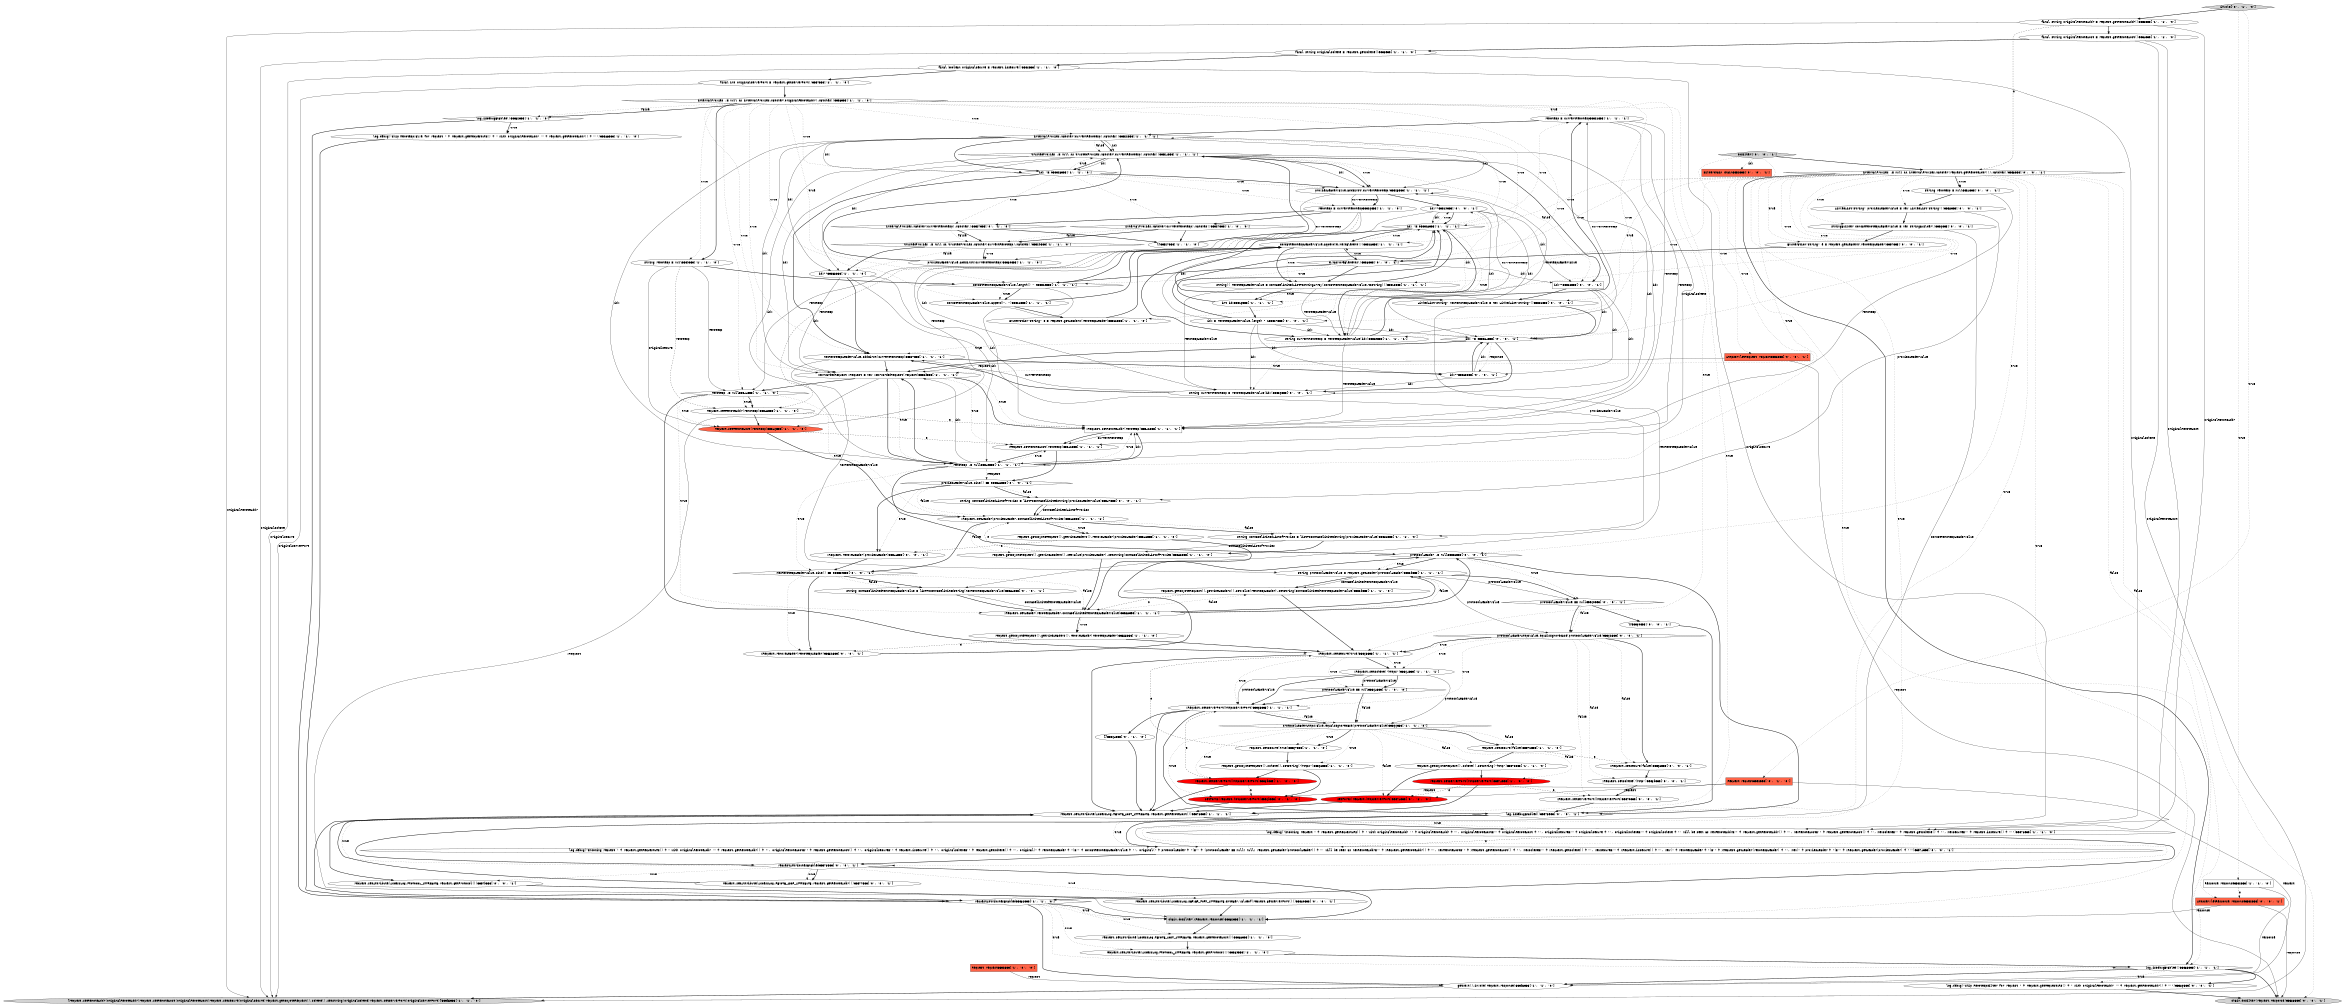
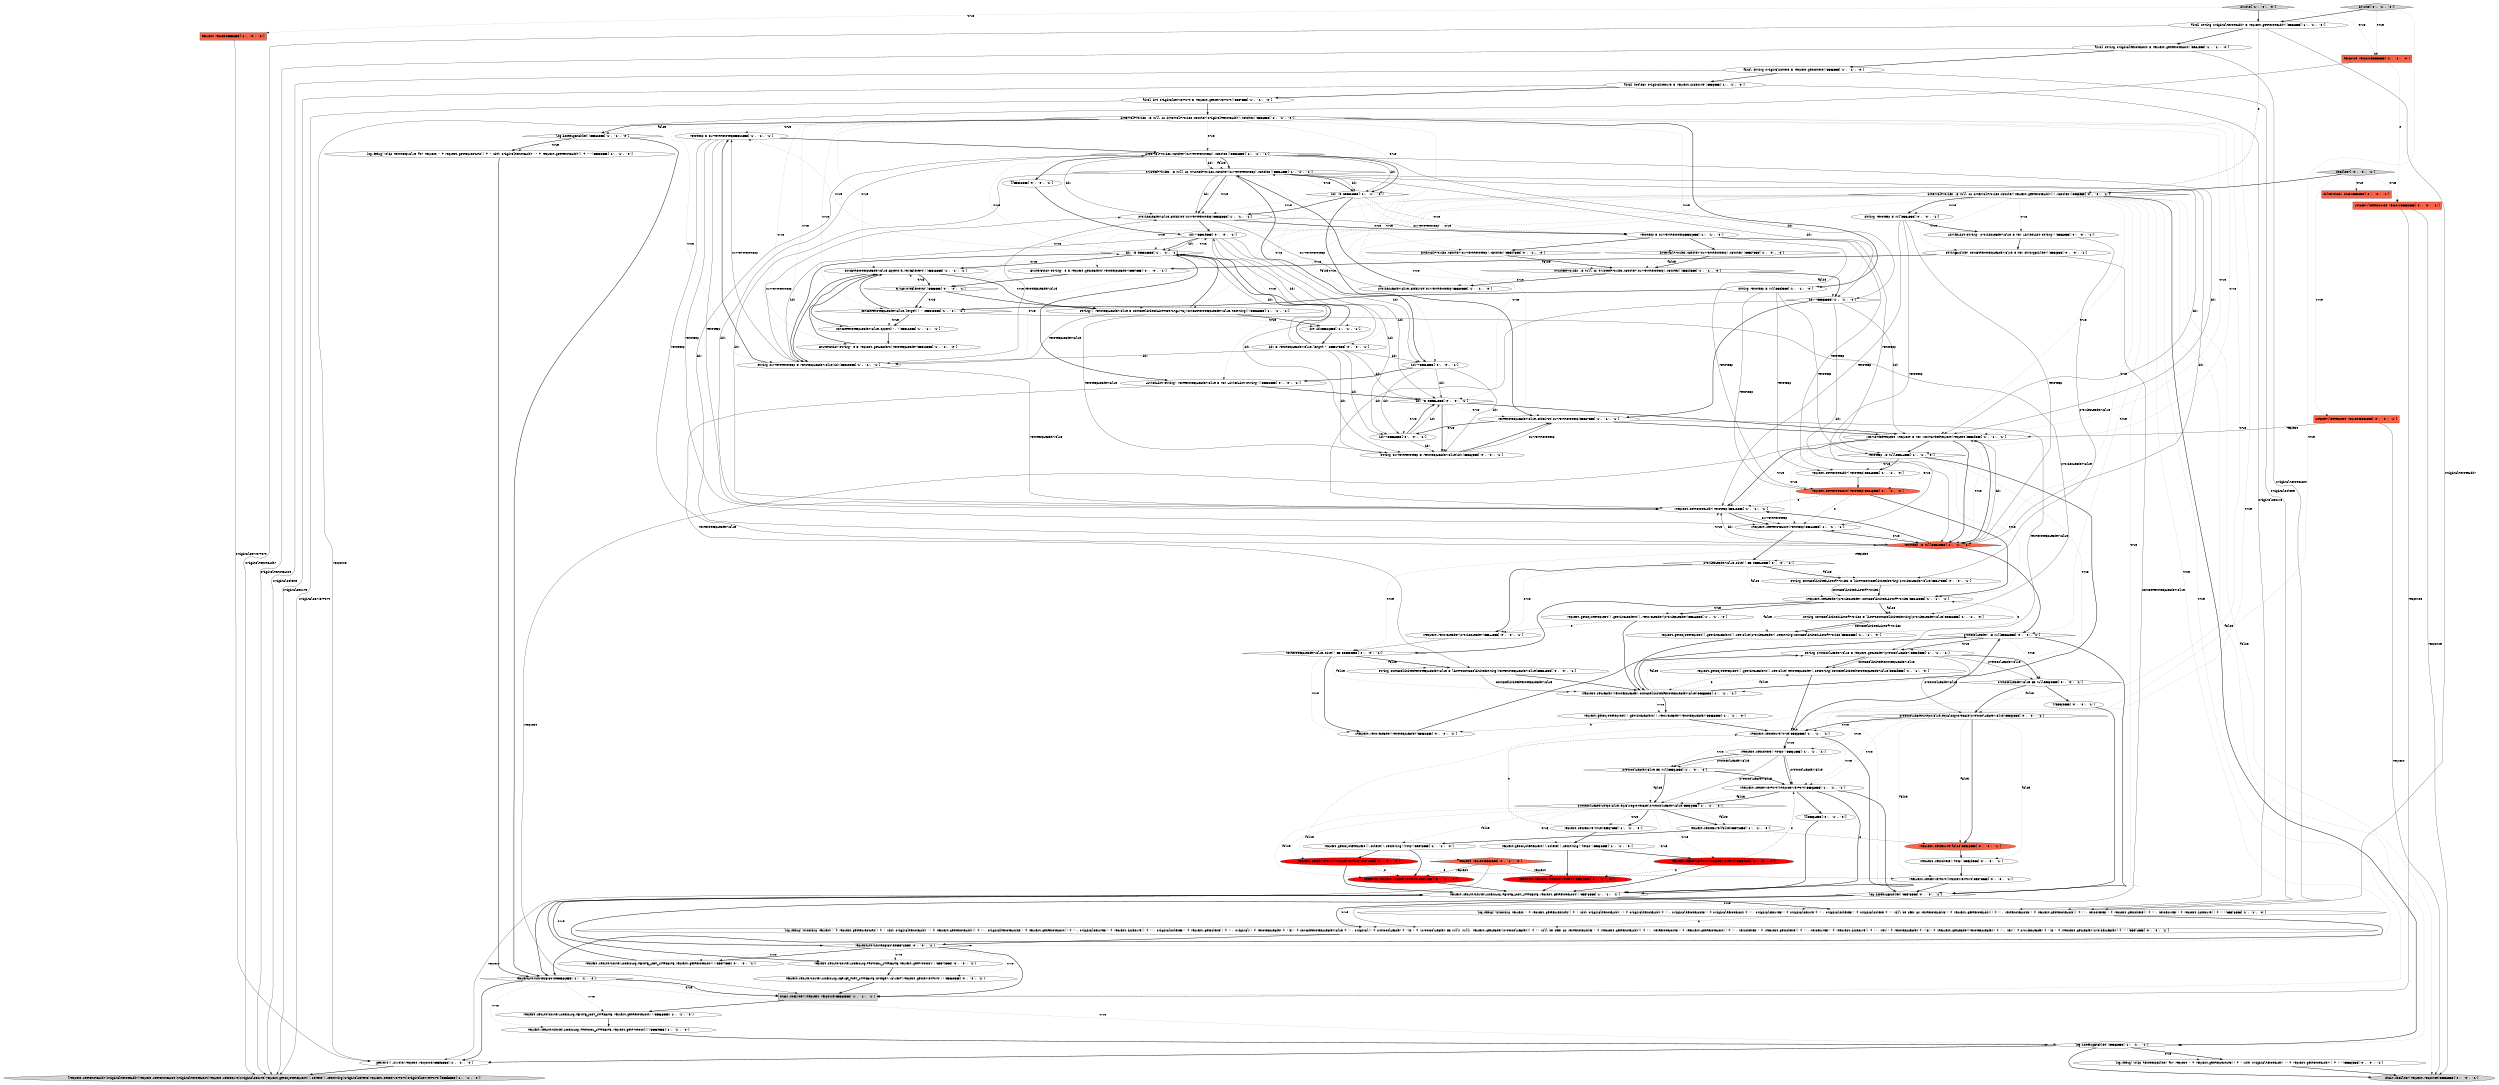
node "invoke['1', '0', '0']": added
edge "doFilter['0', '0', '1']" -> "FilterChain chain@@@2@@@['0', '0', '1']": label "idx" -> "true"
node "{}@@@22@@@['0', '0', '1']": added
edge "idx >= 0@@@23@@@['1', '1', '0']" -> "remoteIp = currentRemoteIp@@@26@@@['1', '1', '0']": style dotted -> dashed
node "{}@@@27@@@['1', '1', '0']": removed
edge "remoteIp = currentRemoteIp@@@26@@@['1', '1', '0']" -> "request.setRemoteAddr(remoteIp)@@@45@@@['1', '1', '0']": style dashed -> solid
edge "e.hasMoreElements()@@@8@@@['0', '0', '1']" -> "idx--@@@28@@@['0', '0', '1']": now "idx = remoteIpHeaderValue.length - 1@@@17@@@['0', '0', '1']" -> "idx--@@@28@@@['0', '0', '1']"
node "idx--@@@33@@@['1', '1', '0']": shape ellipse -> diamond
node "idx--@@@28@@@['0', '0', '1']": shape box -> ellipse
edge "idx = remoteIpHeaderValue.length - 1@@@17@@@['0', '0', '1']" -> "idx--@@@19@@@['0', '0', '1']": style dotted -> solid
edge "remoteIp = currentRemoteIp@@@21@@@['1', '1', '1']" -> "remoteIp != null@@@40@@@['1', '1', '1']": label "originalScheme" -> "remoteIp"
edge "idx--@@@19@@@['0', '0', '1']" -> "idx--@@@35@@@['0', '0', '1']": added, label "idx"
edge "String remoteIp = null@@@9@@@['1', '1', '0']" -> "request.setRemoteHost(remoteIp)@@@46@@@['1', '1', '0']": label "originalSecure" -> "remoteIp"
edge "String remoteIp = null@@@9@@@['1', '1', '0']" -> "request.setRemoteAddr(remoteIp)@@@45@@@['1', '1', '0']": style dashed -> solid
edge "idx >= 0@@@34@@@['0', '0', '1']" -> "idx--@@@35@@@['0', '0', '1']": label "response" -> "true"
edge "String remoteIp = null@@@4@@@['0', '0', '1']" -> "remoteIp != null@@@40@@@['1', '1', '1']": added, label "remoteIp"
edge "request.setRemoteAddr(remoteIp)@@@45@@@['1', '1', '0']" -> "xRequest.setRemoteAddr(remoteIp)@@@41@@@['1', '1', '1']": now "request.setRemoteHost(remoteIp)@@@46@@@['1', '1', '0']" -> "xRequest.setRemoteAddr(remoteIp)@@@41@@@['1', '1', '1']"
edge "String remoteIp = null@@@4@@@['0', '0', '1']" -> "xRequest.setRemoteHost(remoteIp)@@@42@@@['1', '1', '1']": added, label "remoteIp"
node "xRequest.setRemoteAddr(remoteIp)@@@41@@@['1', '1', '1']": shape box -> ellipse
node "remoteIp != null@@@40@@@['1', '1', '1']": fillcolor white -> tomato
edge "xRequest.removeHeader(proxiesHeader)@@@44@@@['0', '0', '1']" -> "newRemoteIpHeaderValue.size() == 0@@@50@@@['0', '0', '1']": style bold -> solid
node "xRequest.setSecure(false)@@@68@@@['0', '0', '1']": fillcolor white -> tomato
node "Request request@@@2@@@['0', '1', '0']": shape box -> diamond
node "Response response@@@2@@@['1', '1', '0']": fillcolor white -> tomato
edge "Response response@@@2@@@['1', '1', '0']" -> "HttpServletResponse response@@@2@@@['0', '0', '1']": style dashed -> dotted
edge "Request request@@@2@@@['1', '0', '0']" -> "getNext().invoke(request,response)@@@93@@@['1', '1', '0']": label "request" -> "originalServerPort"
